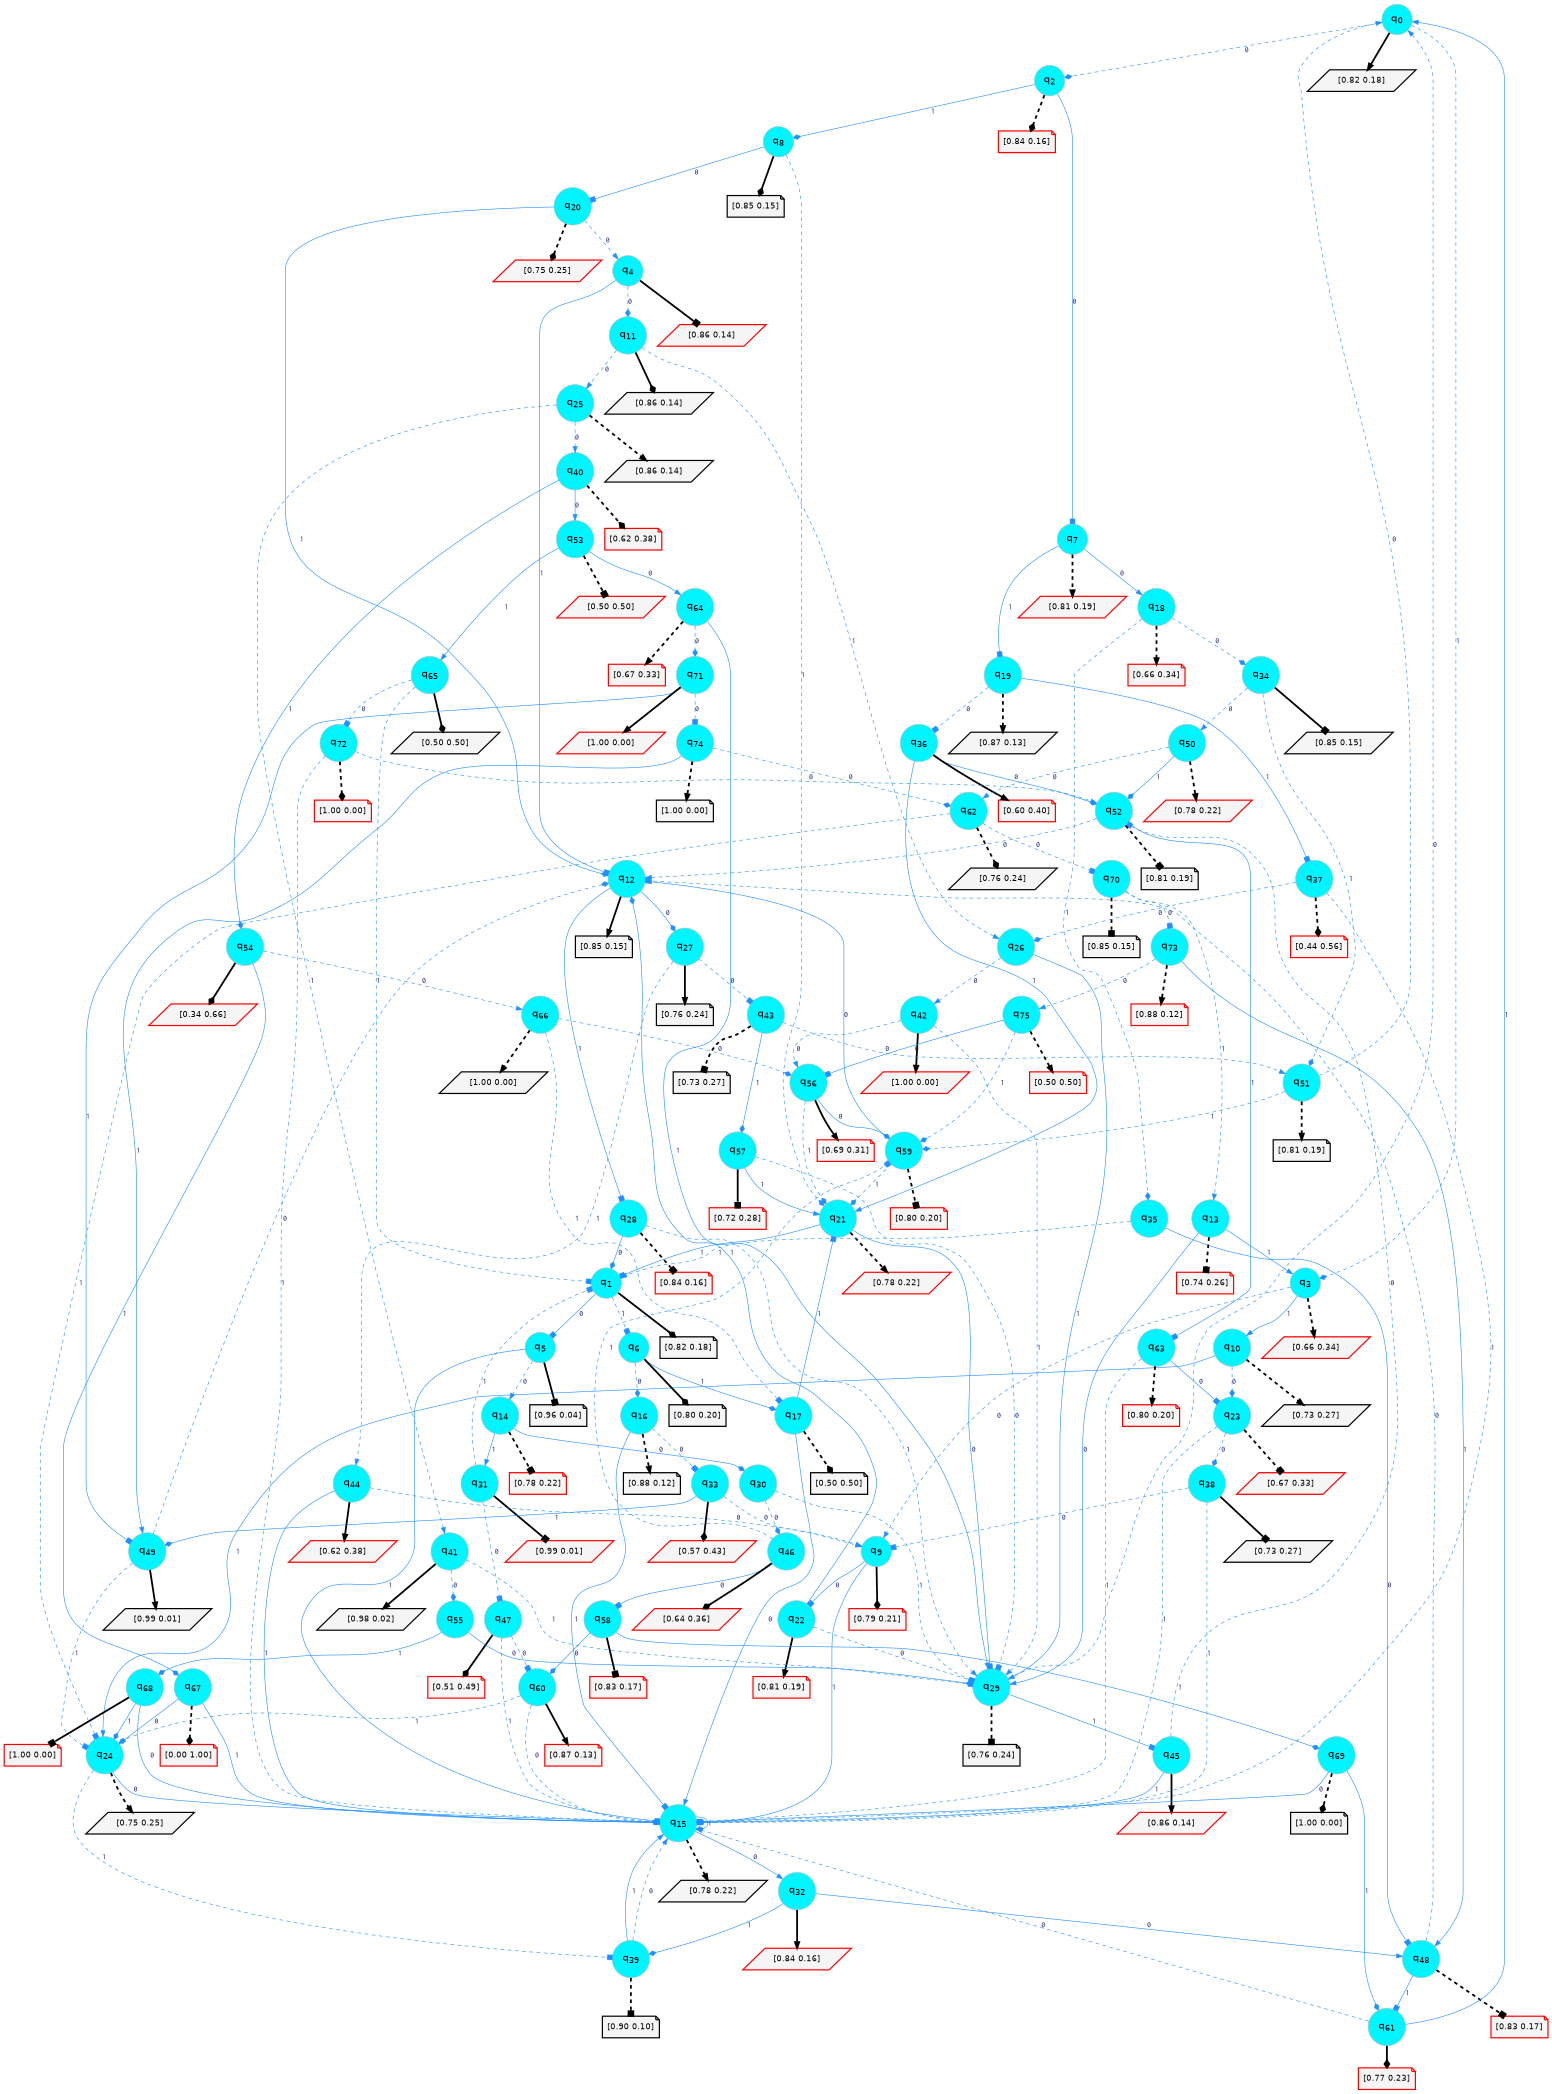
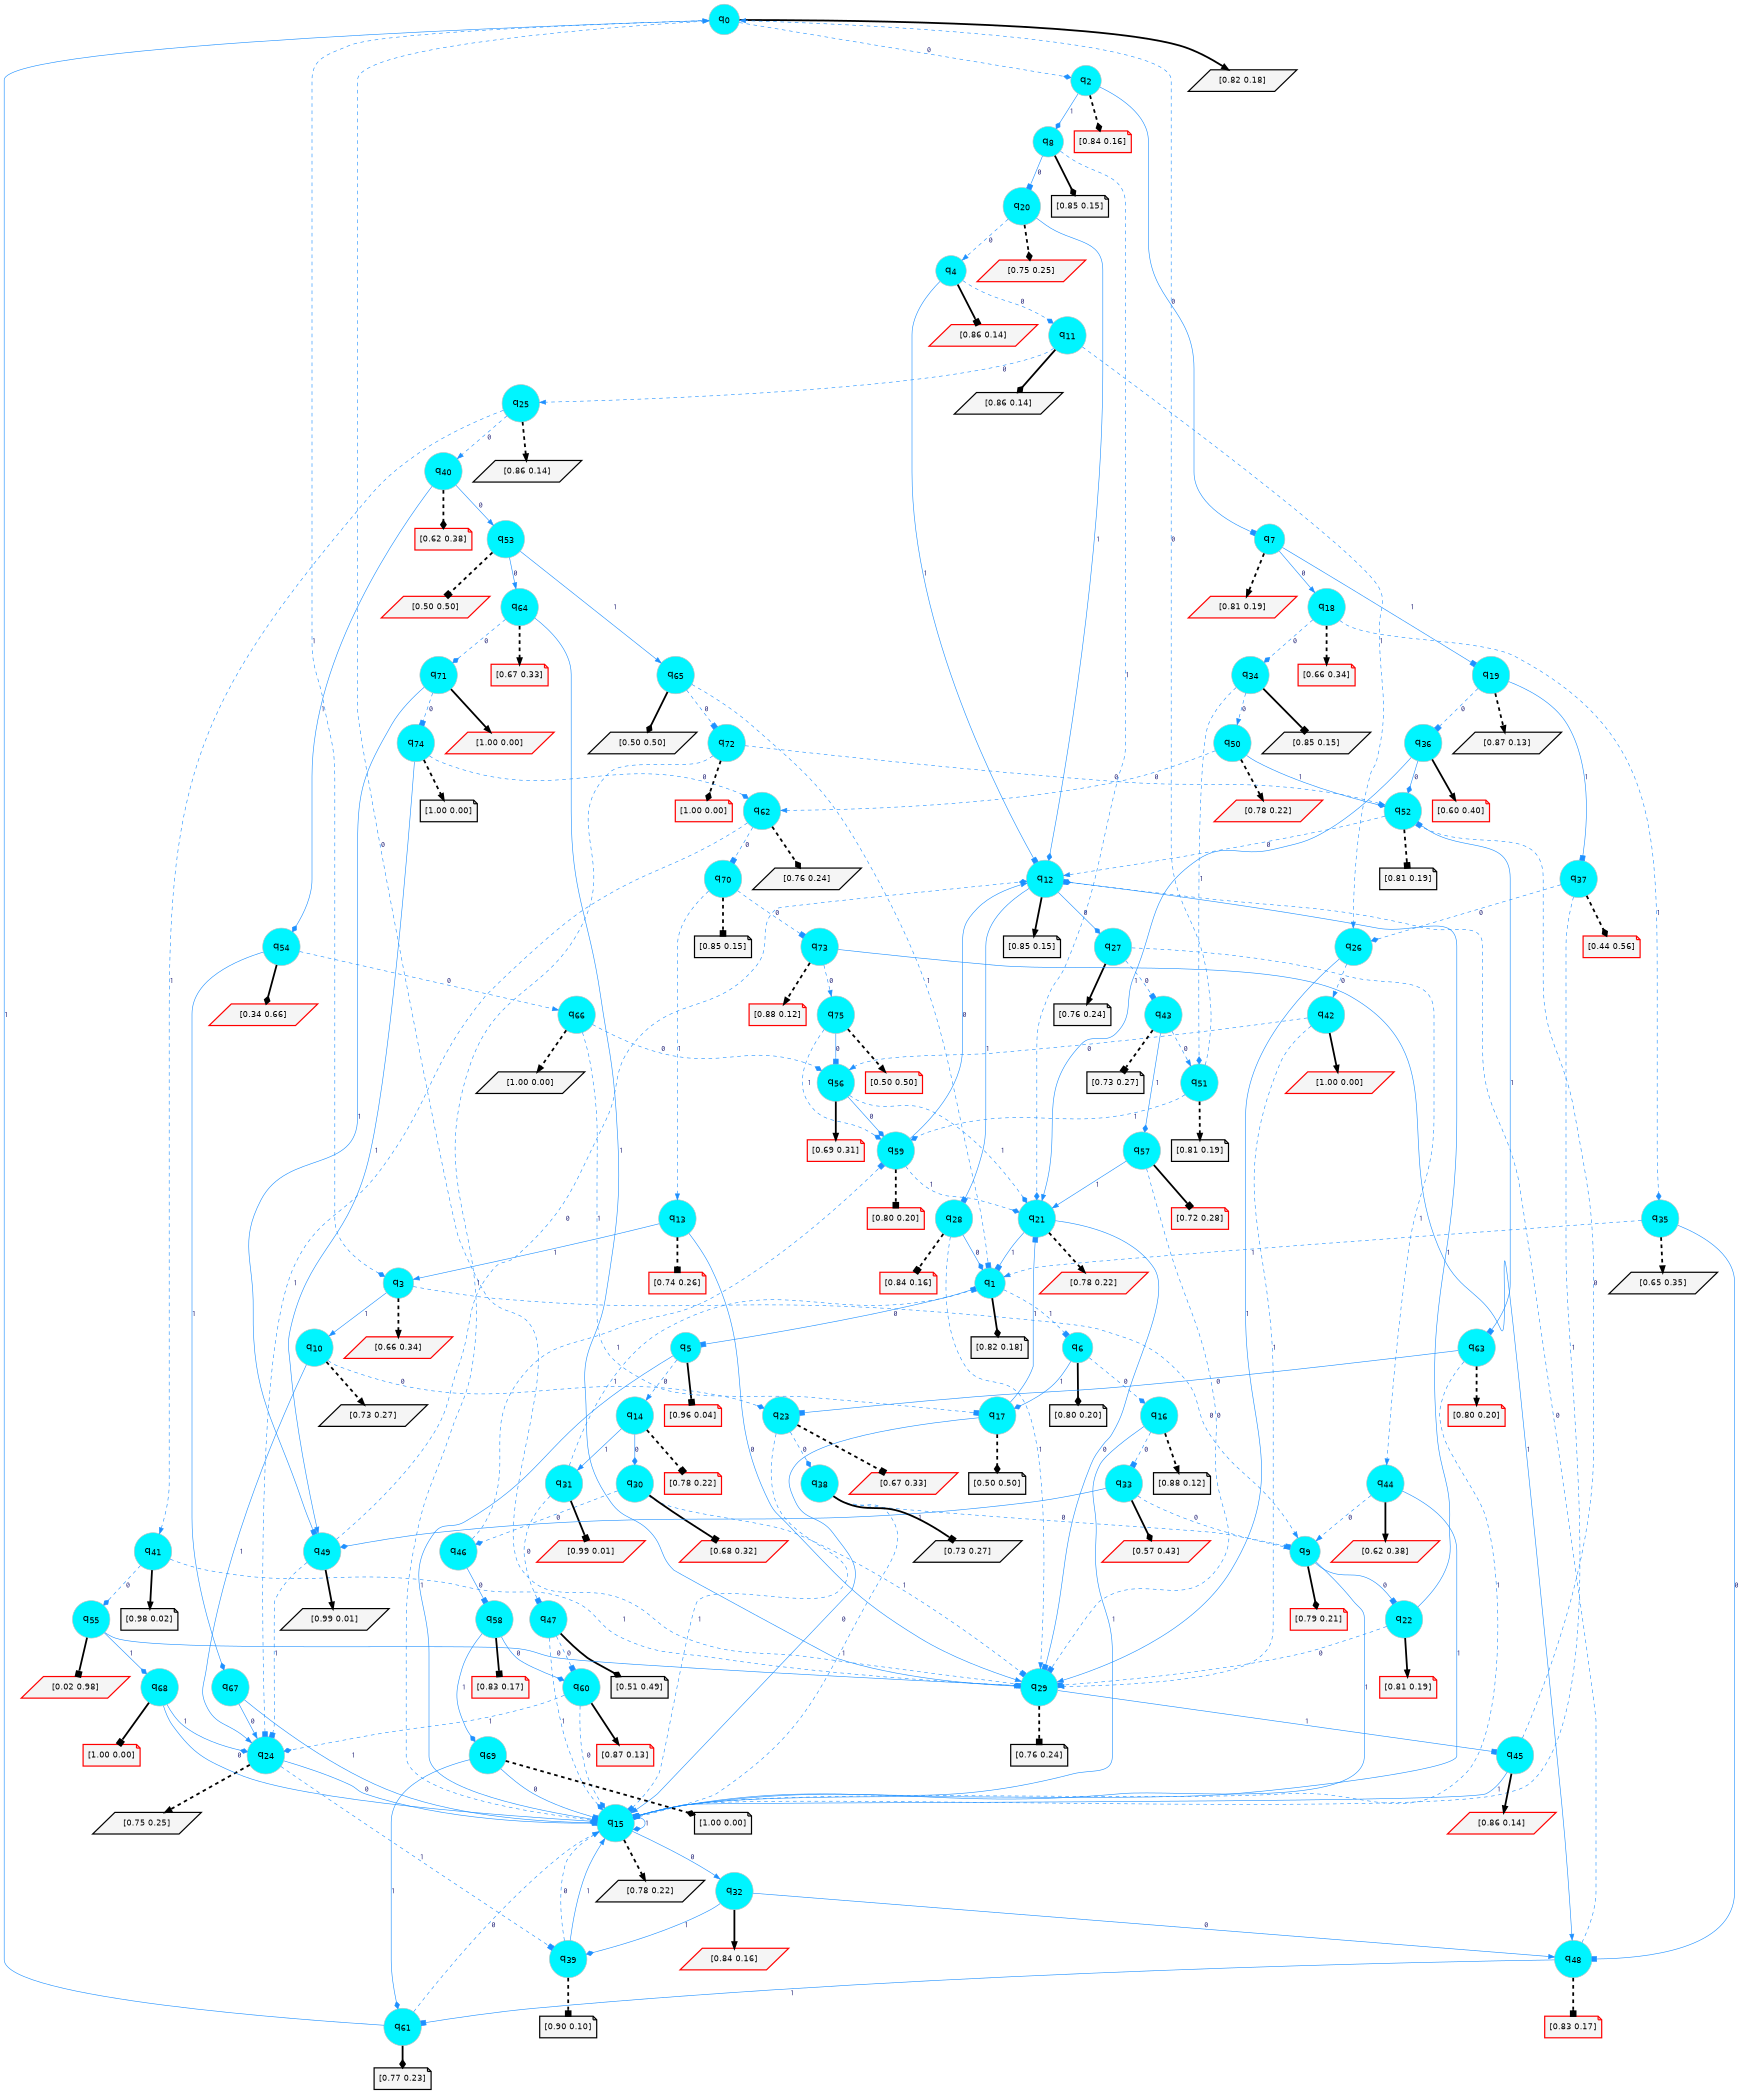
node "[0.65 0.35]": added
node "[0.96 0.04]": color black -> red
node "[0.68 0.32]": added
node "[0.98 0.02]": shape parallelogram -> note
node "[0.64 0.36]": removed
node "[0.02 0.98]": added
node "[0.51 0.49]": color red -> black
node "[0.00 1.00]": removed
node "[0.77 0.23]": color red -> black
